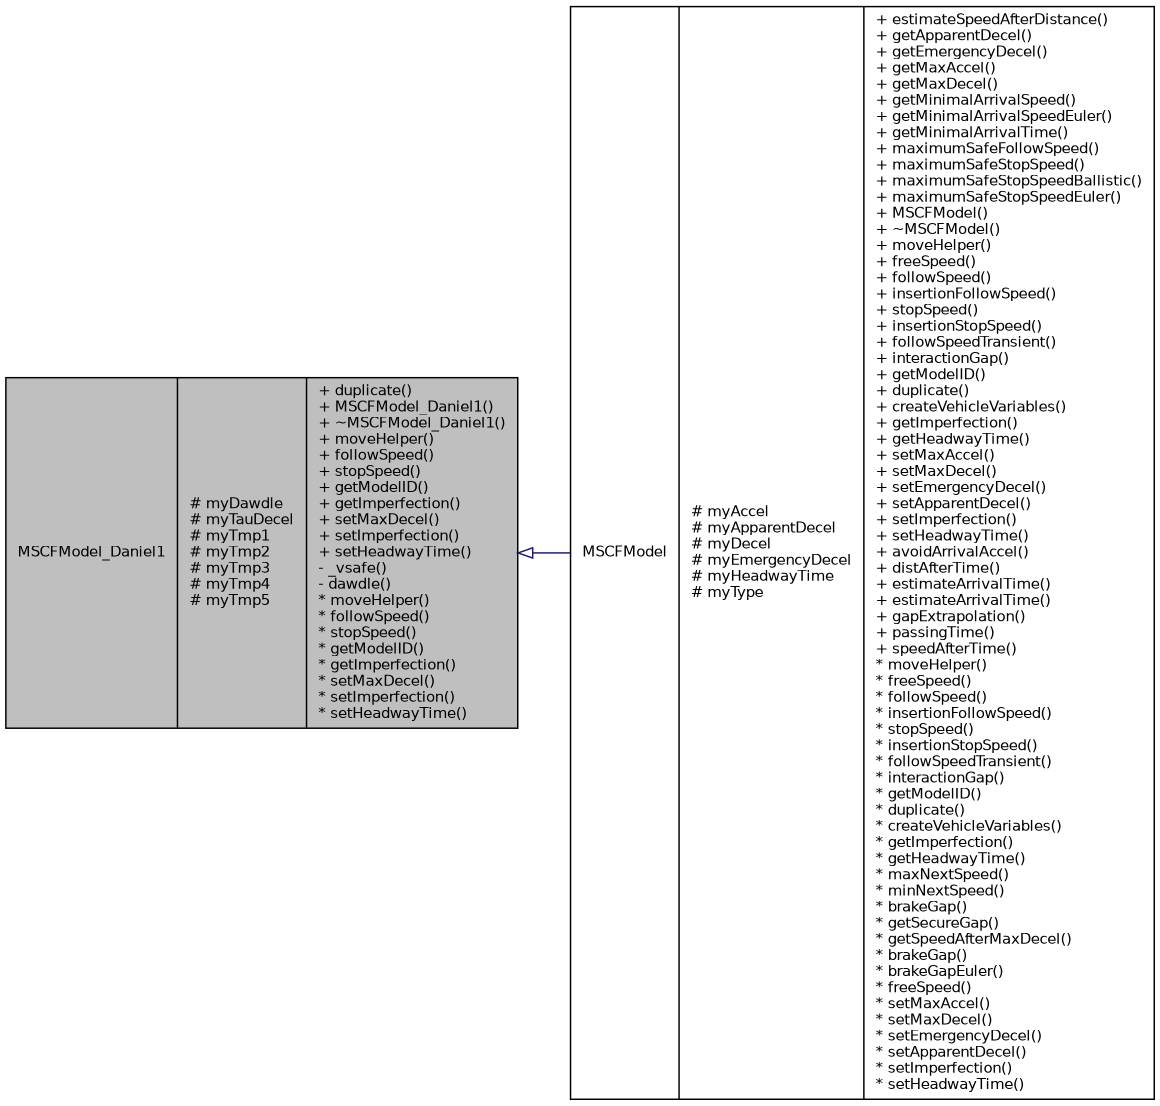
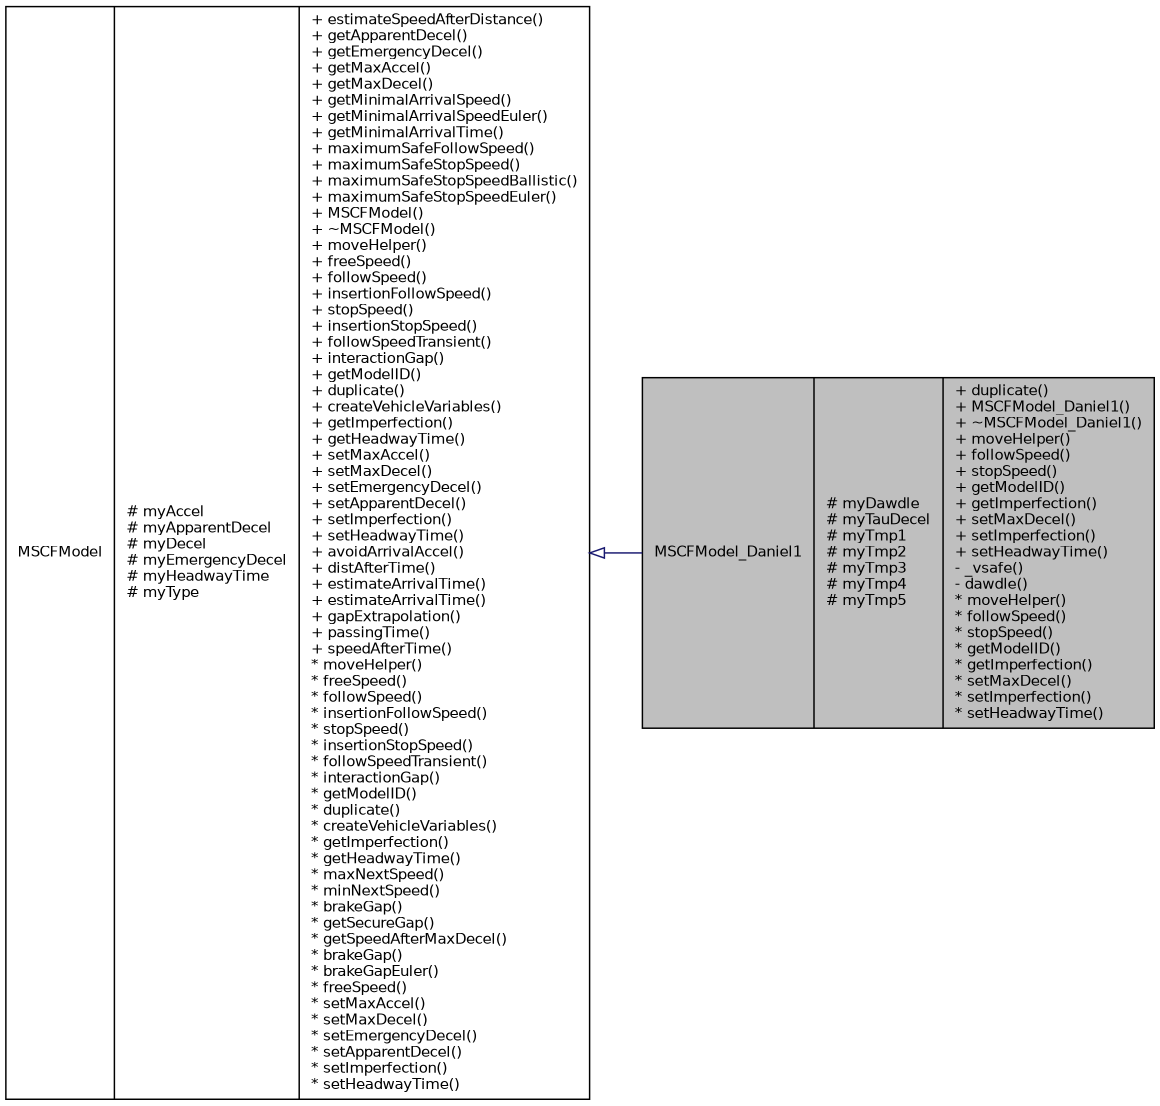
edge "MSCFModel" -> "MSCFModel_Daniel1": reversed
